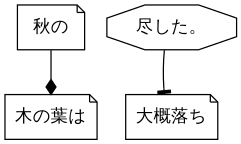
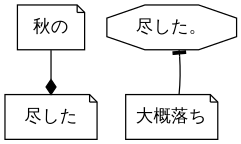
edge "尽した。" -> "大概落ち": reversed
node "木の葉は": label "木の葉は" -> "尽した"
